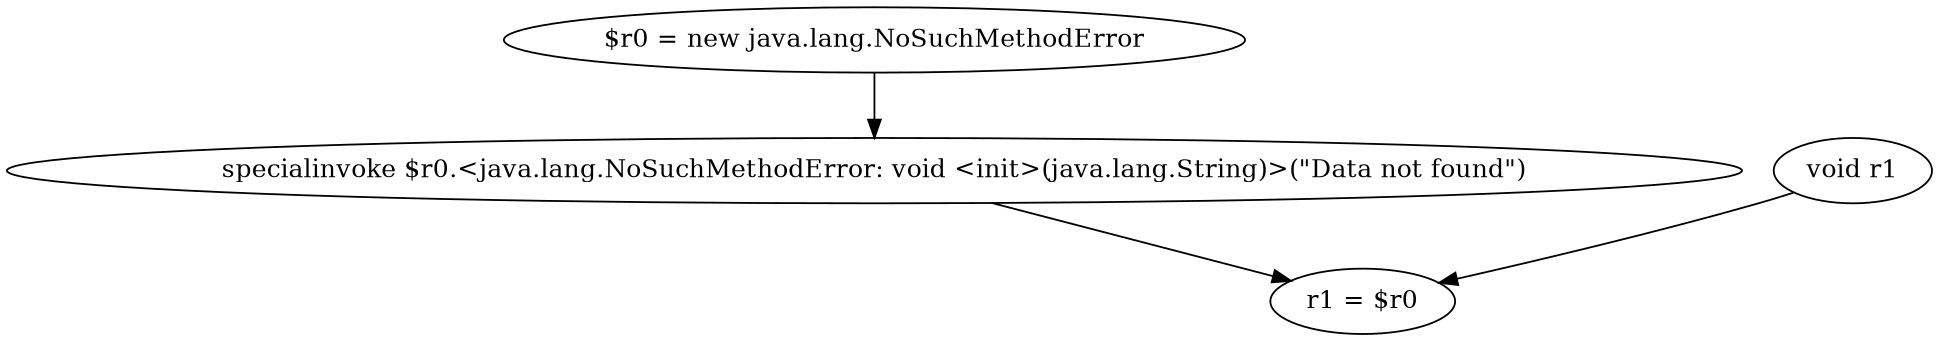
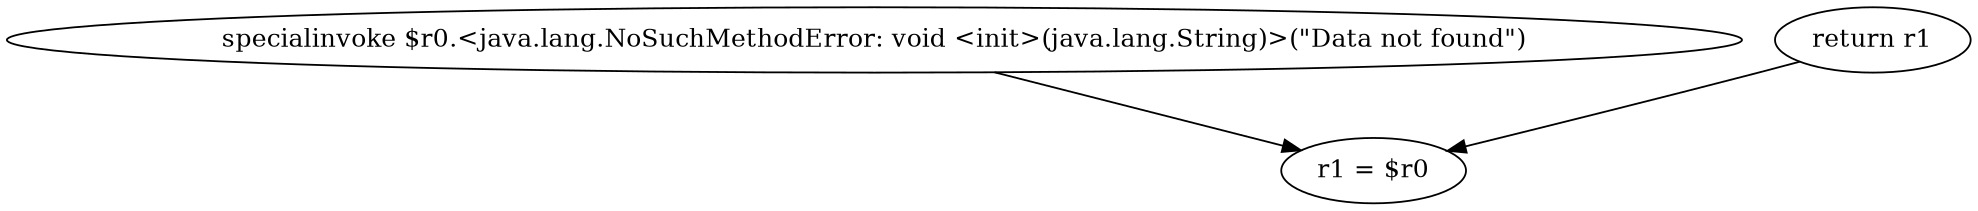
node "$r0 = new java.lang.NoSuchMethodError": removed
node "void r1": label "void r1" -> "return r1"
